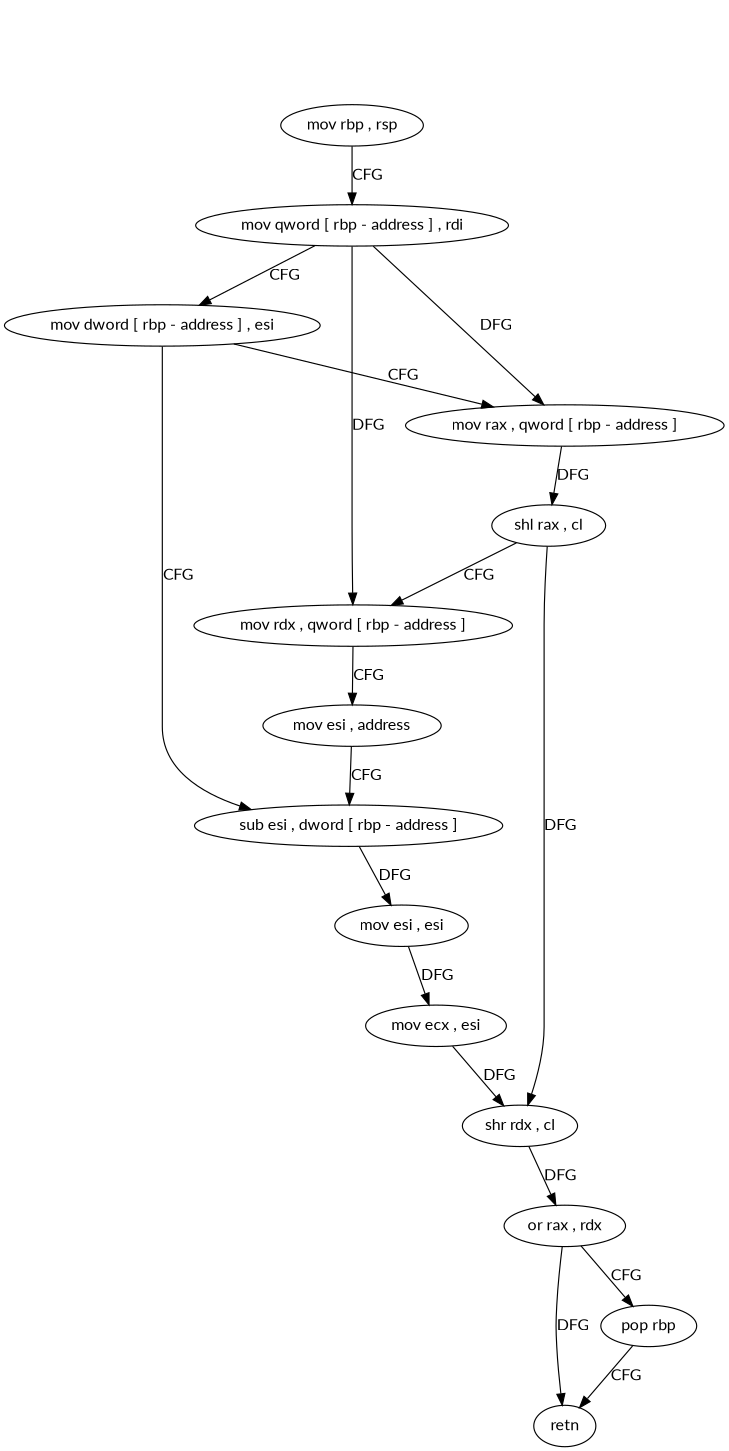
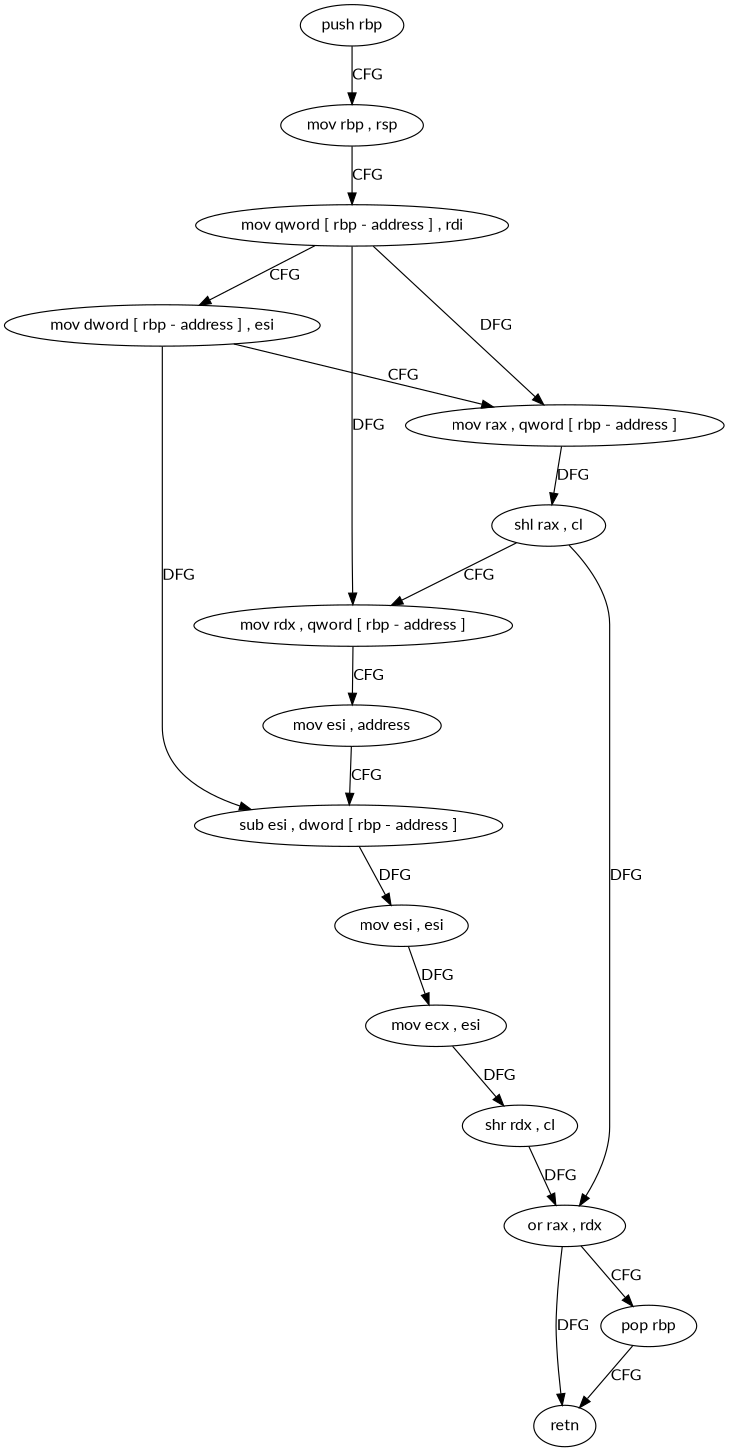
node "push rbp": added
edge "mov dword [ rbp - address ] , esi" -> "sub esi , dword [ rbp - address ]": label "CFG" -> "DFG"
edge "shl rax , cl" -> "shr rdx , cl": now "shl rax , cl" -> "or rax , rdx"
